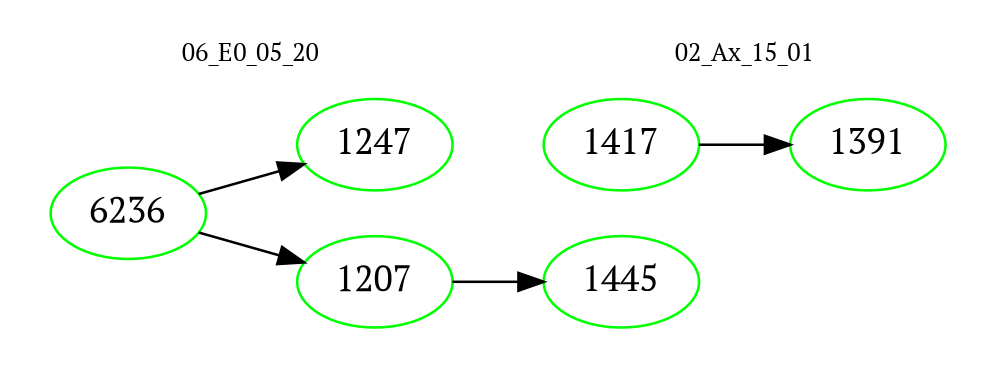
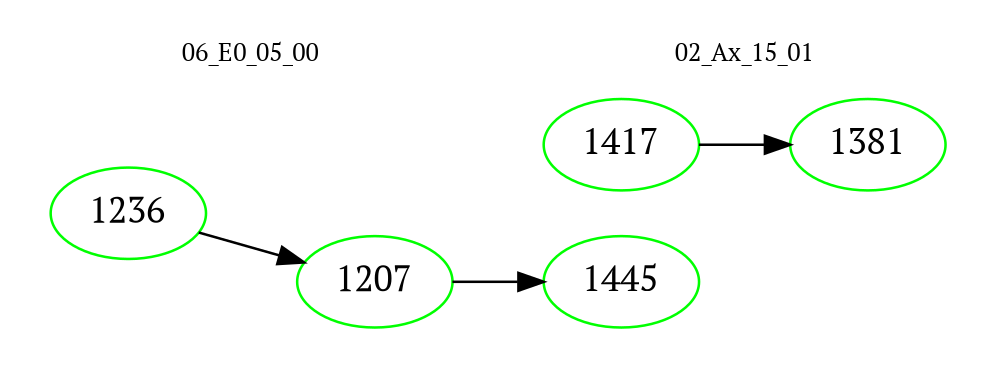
cluster "06_E0_05_20": label "06_E0_05_20" -> "06_E0_05_00"
node "1247": removed
node "1391": label "1391" -> "1381"
node "6236": label "6236" -> "1236"
